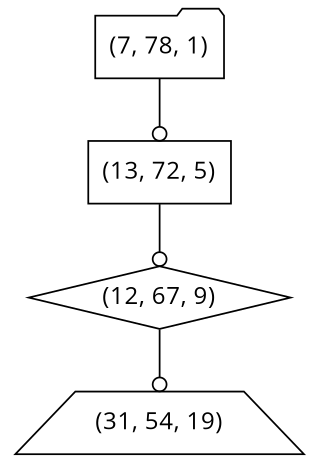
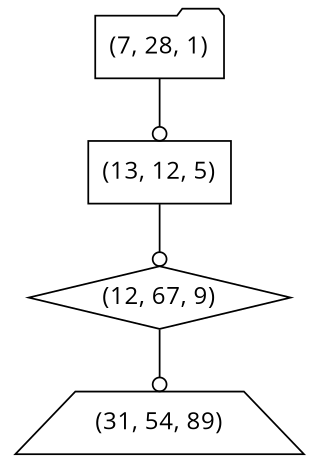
node "(7, 78, 1)": label "(7, 78, 1)" -> "(7, 28, 1)"
node "(13, 72, 5)": label "(13, 72, 5)" -> "(13, 12, 5)"
node "(31, 54, 19)": label "(31, 54, 19)" -> "(31, 54, 89)"
